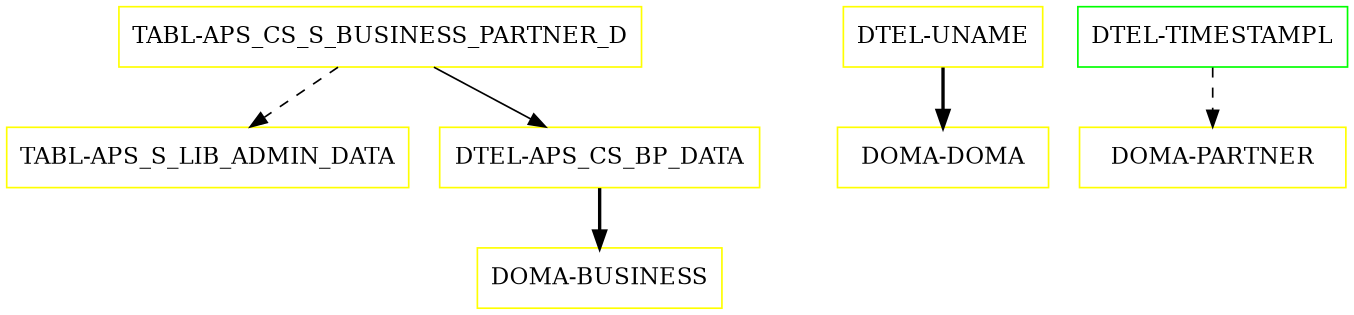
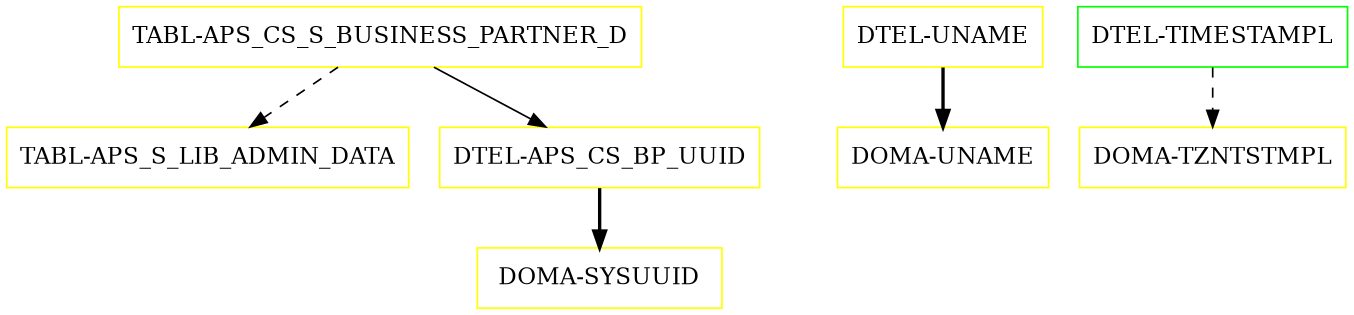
node "DTEL-APS_CS_BP_DATA": label "DTEL-APS_CS_BP_DATA" -> "DTEL-APS_CS_BP_UUID"
node "DOMA-DOMA": label "DOMA-DOMA" -> "DOMA-UNAME"
node "DOMA-PARTNER": label "DOMA-PARTNER" -> "DOMA-TZNTSTMPL"
node "DOMA-BUSINESS": label "DOMA-BUSINESS" -> "DOMA-SYSUUID"
